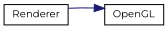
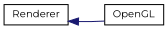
edge "Renderer" -> "OpenGL": reversed
